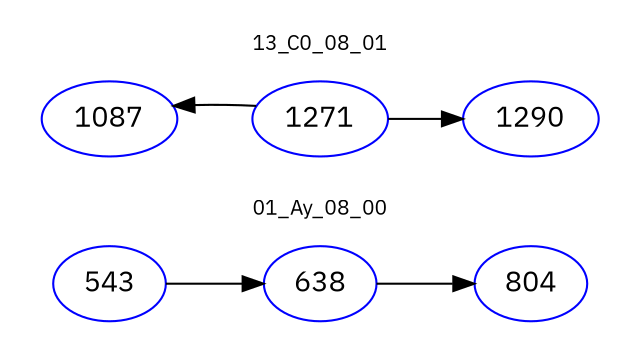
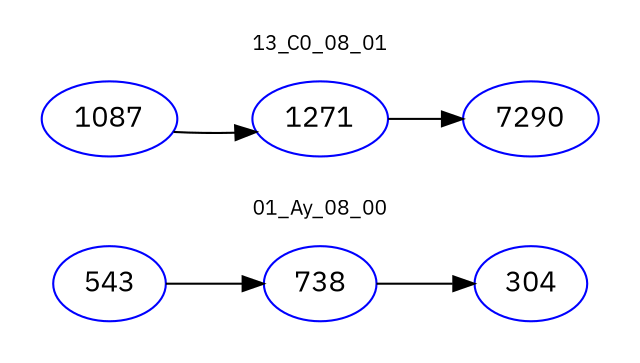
edge "1271" -> "1087": reversed
node "1290": label "1290" -> "7290"
node "638": label "638" -> "738"
node "804": label "804" -> "304"
